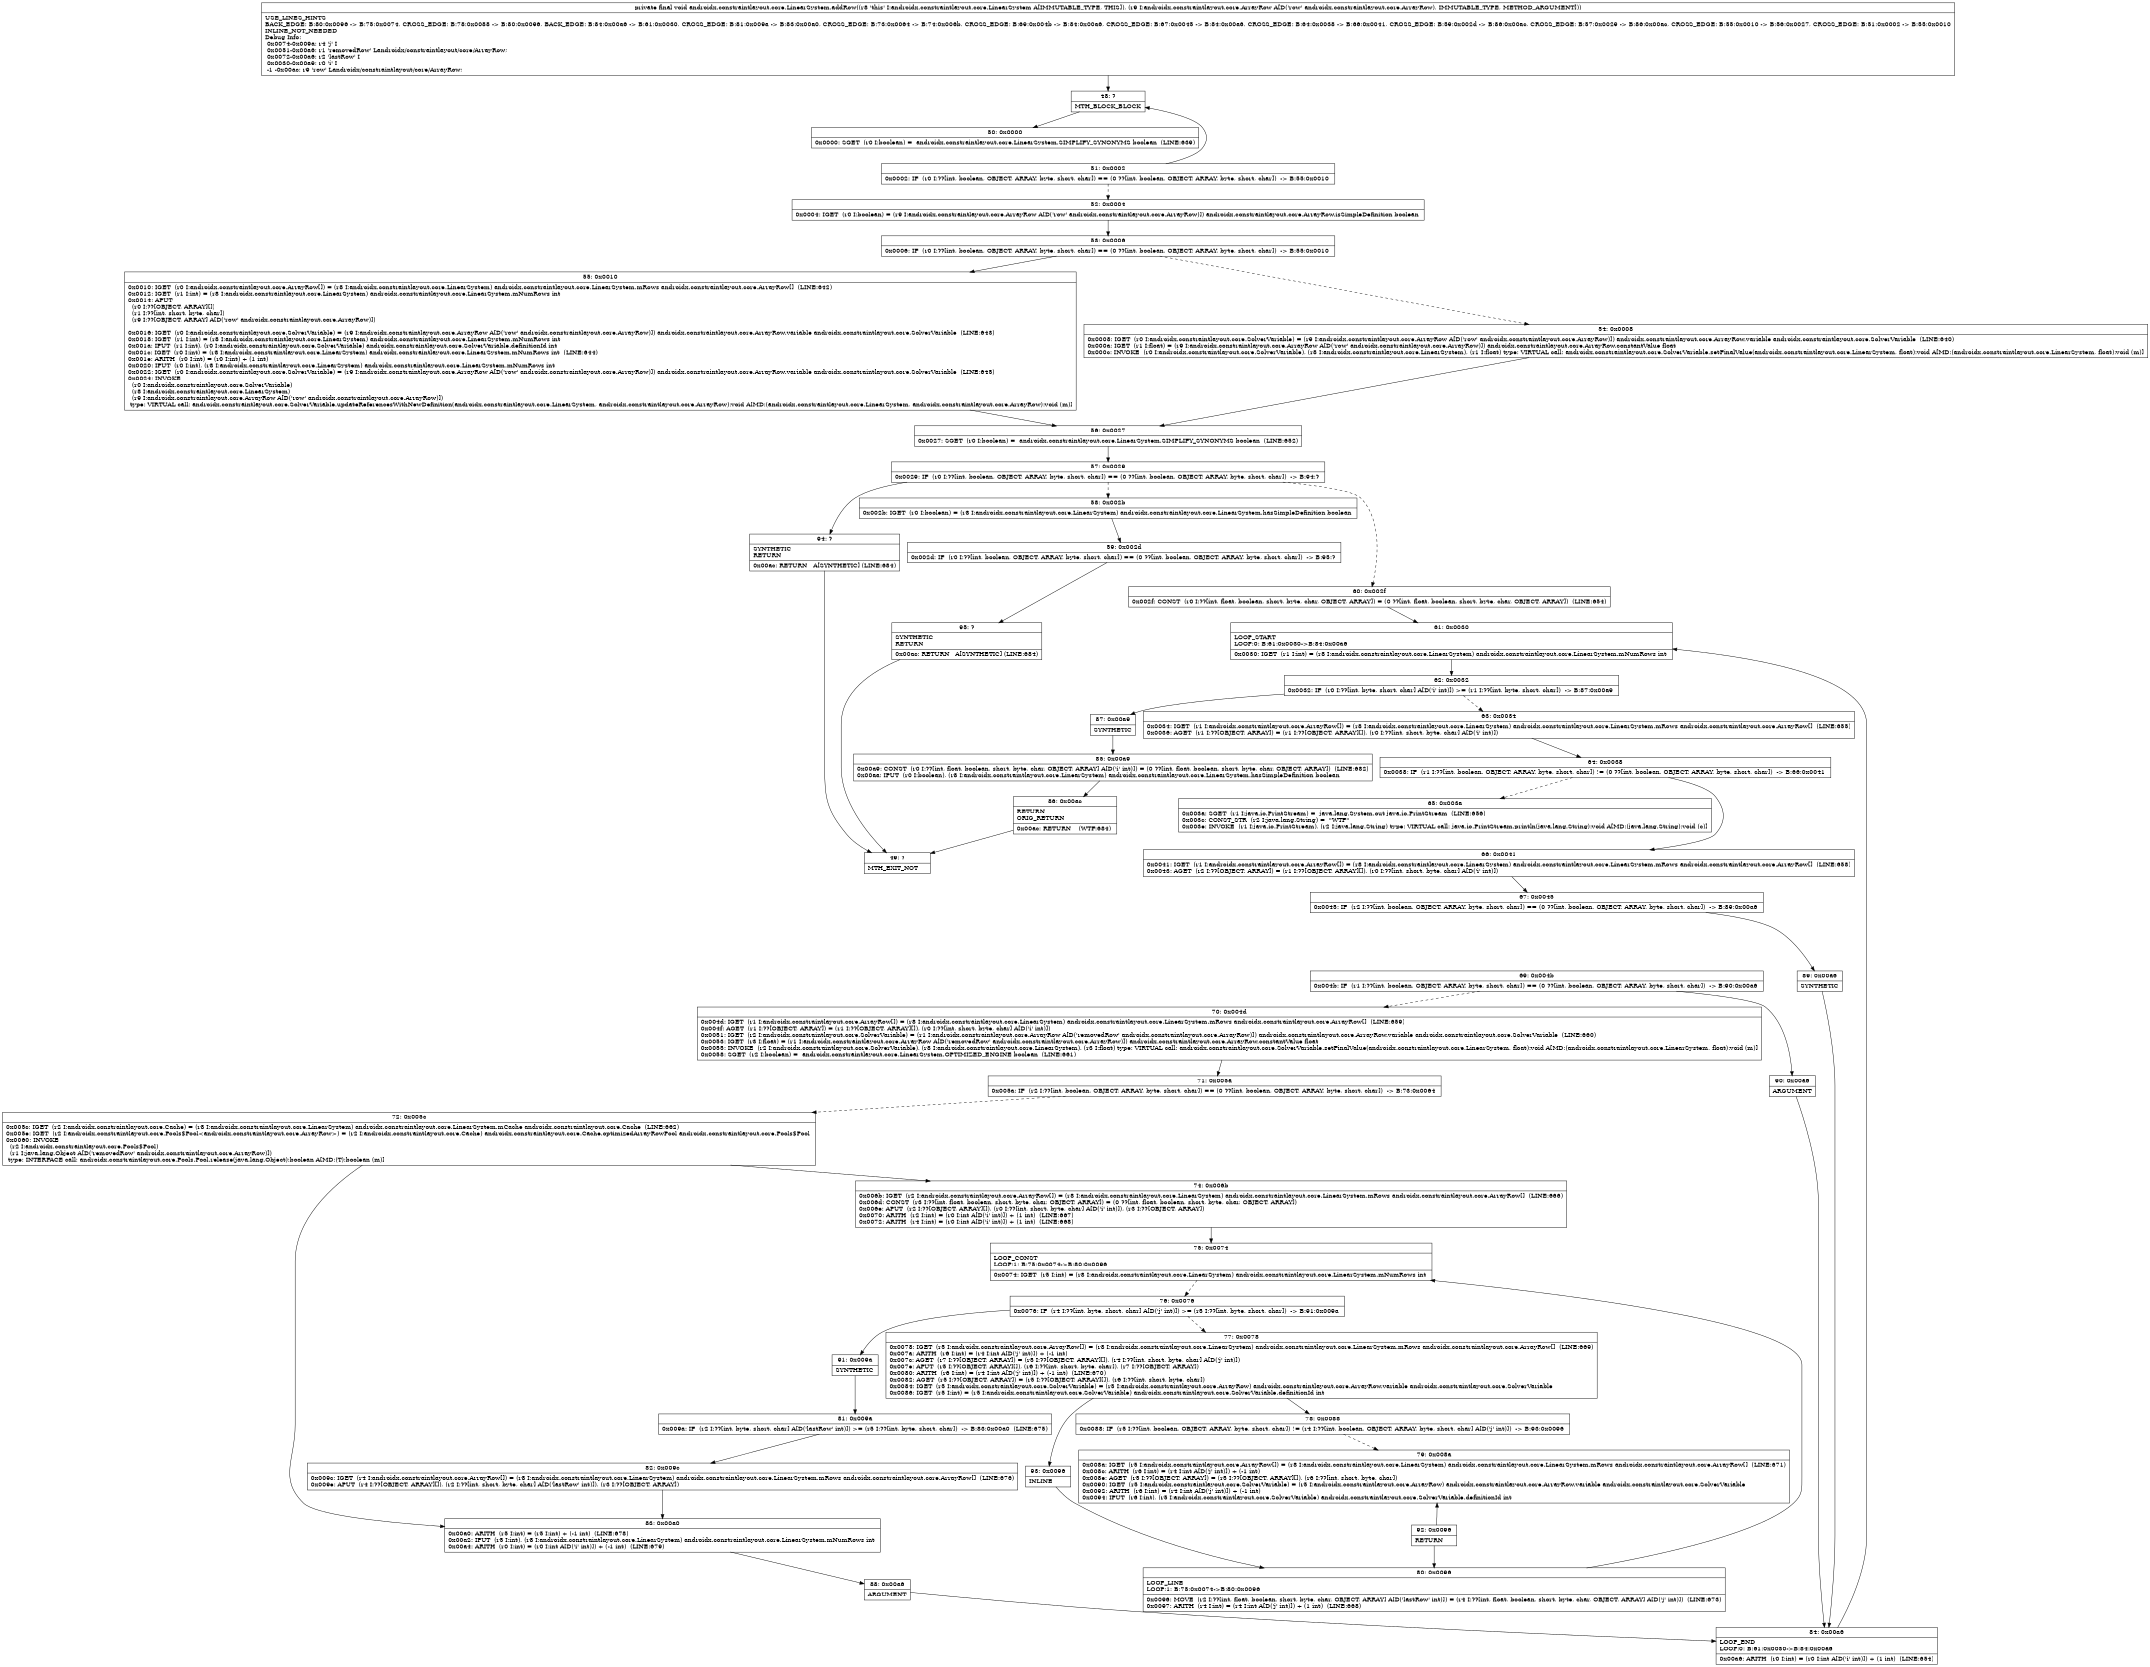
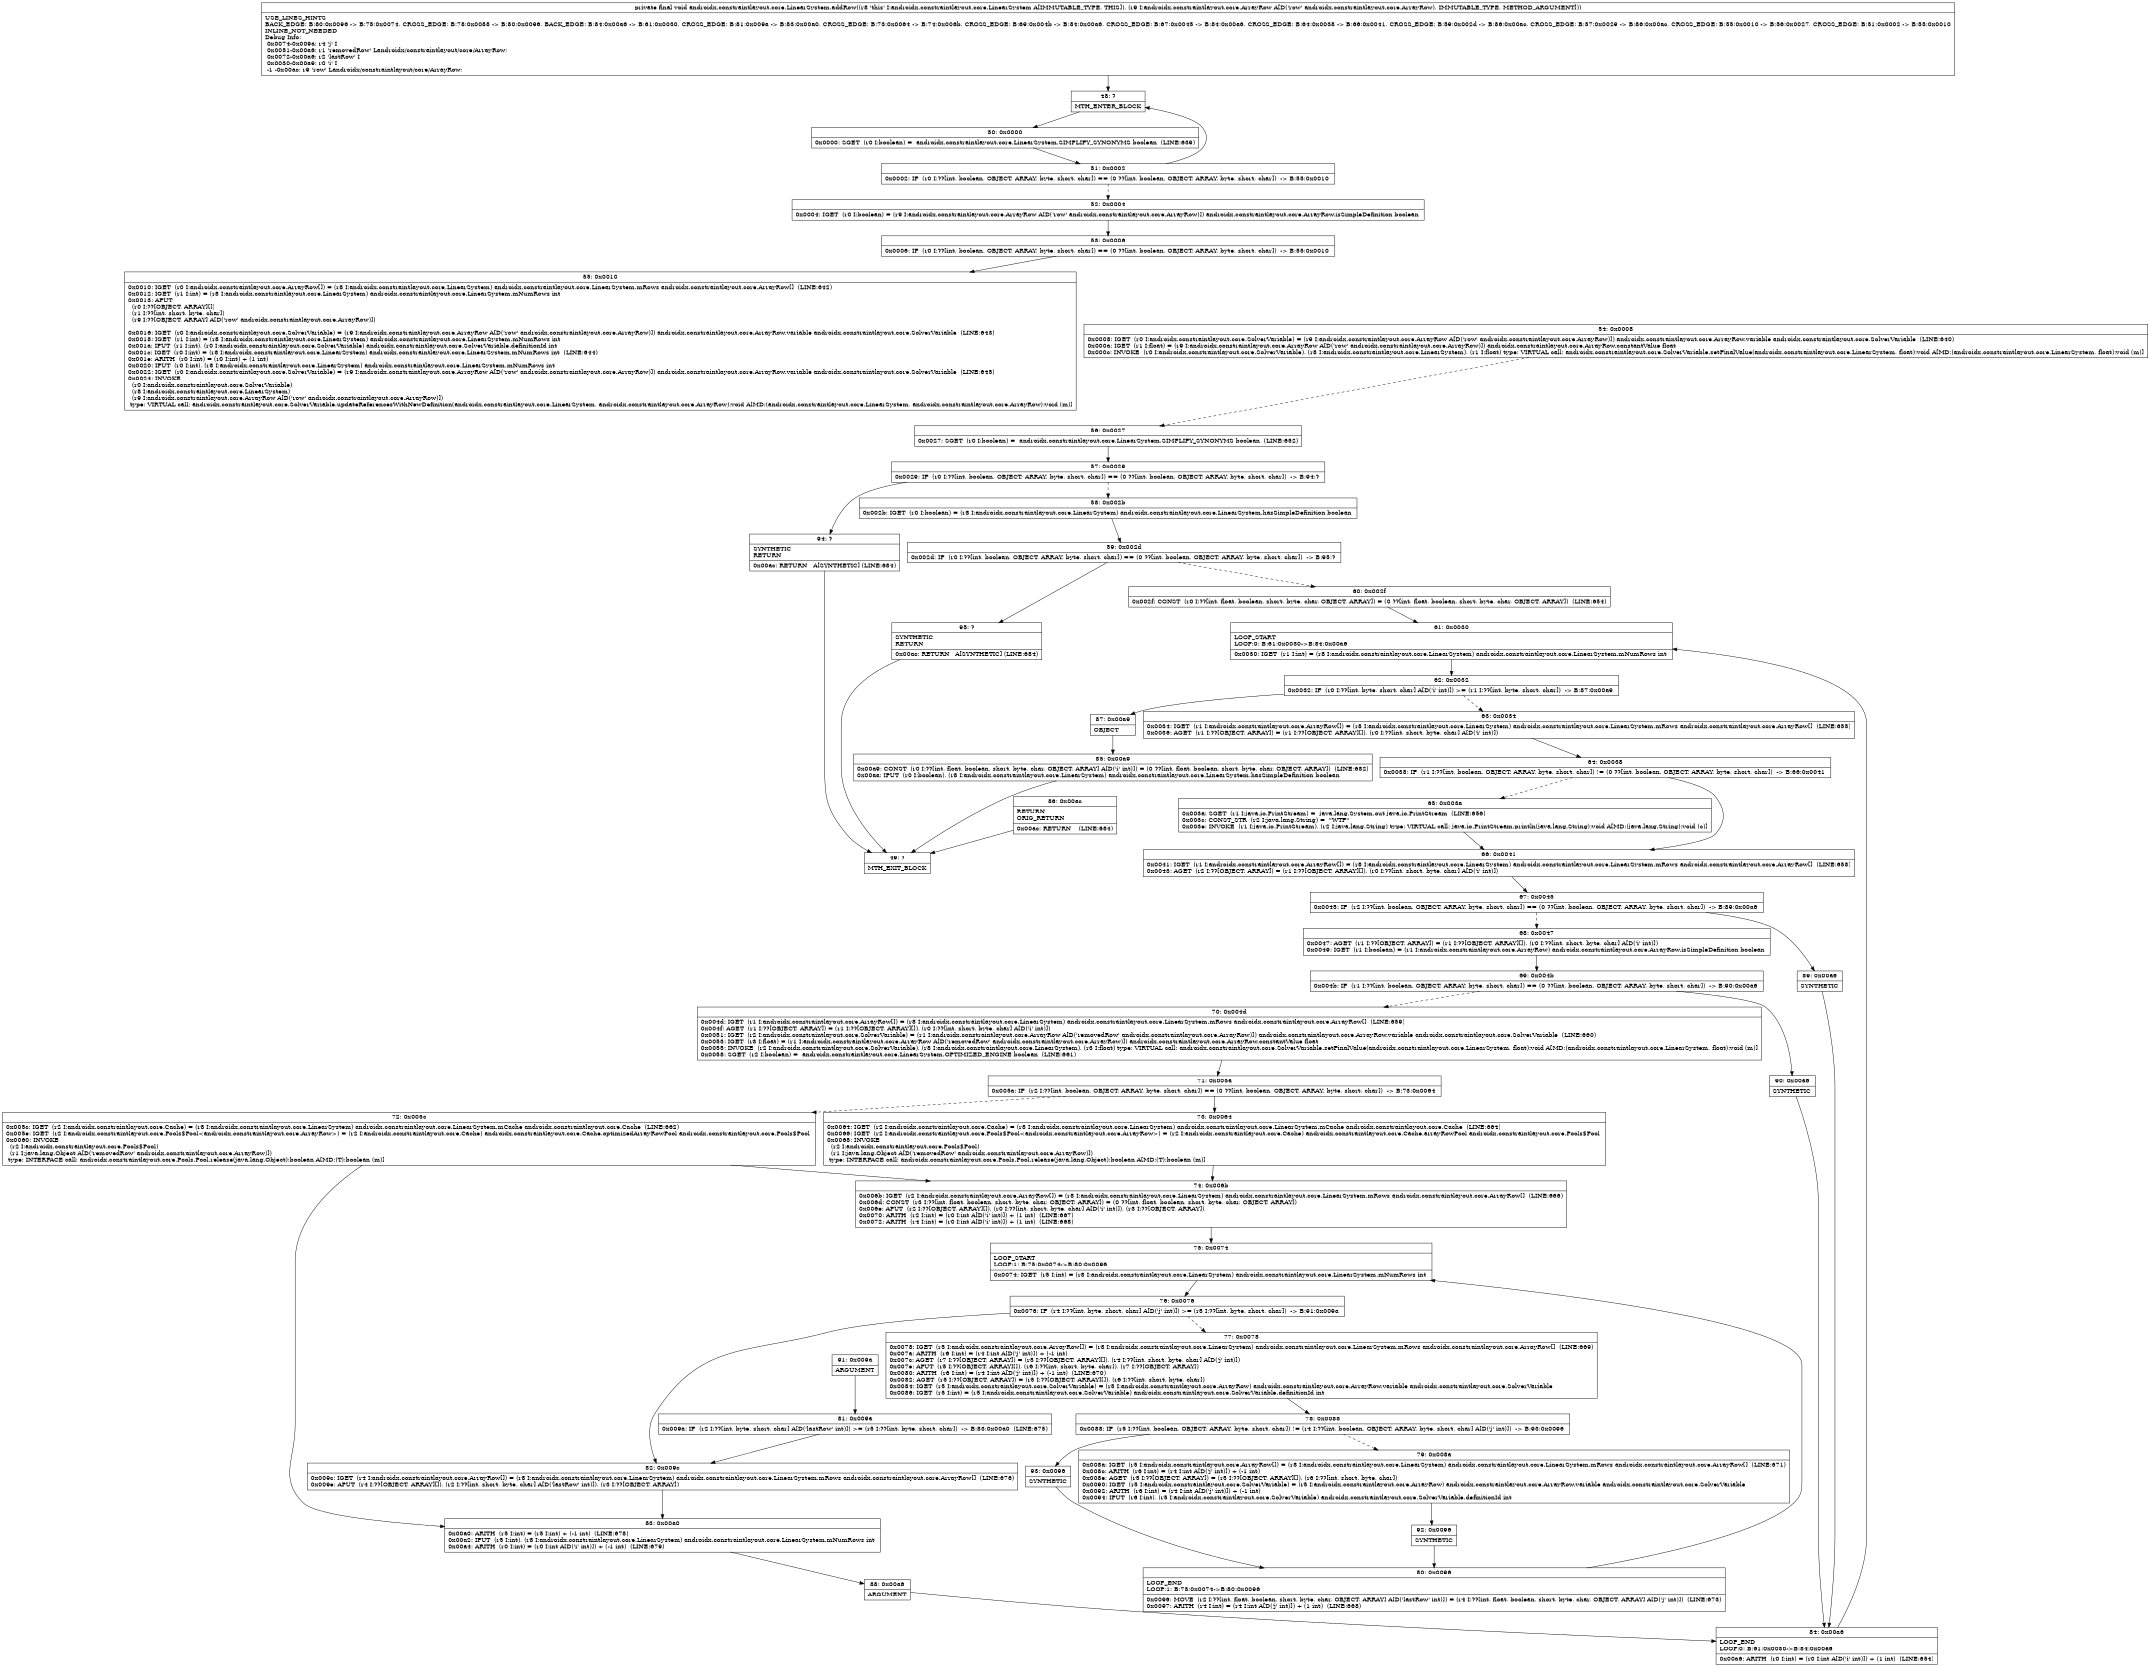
node "48: ?": text "MTH_BLOCK_BLOCK" -> "MTH_ENTER_BLOCK"
edge "50: 0x0000" -> "51: 0x0002": added
edge "53: 0x0006" -> "54: 0x0008": removed
node "55: 0x0010": text "0x0014: APUT" -> "0x0013: APUT"
edge "54: 0x0008" -> "56: 0x0027": style solid -> dashed
edge "55: 0x0010" -> "56: 0x0027": removed
edge "57: 0x0029" -> "60: 0x002f": now "59: 0x002d" -> "60: 0x002f"
node "87: 0x00a9": text "SYNTHETIC" -> "OBJECT"
edge "85: 0x00a9" -> "86: 0x00ac": now "85: 0x00a9" -> "49: ?"
node "86: 0x00ac": text "0x00ac: RETURN    (WTF:684)" -> "0x00ac: RETURN    (LINE:684)"
edge "65: 0x003a" -> "66: 0x0041": added
node "49: ?": text "MTH_EXIT_NOT" -> "MTH_EXIT_BLOCK"
node "68: 0x0047": added
node "90: 0x00a6": text "ARGUMENT" -> "SYNTHETIC"
node "73: 0x0064": added
node "75: 0x0074": text "LOOP_CONST" -> "LOOP_START"
edge "75: 0x0074" -> "76: 0x0076": style dashed -> solid
edge "76: 0x0076" -> "91: 0x009a": now "76: 0x0076" -> "82: 0x009c"
node "91: 0x009a": text "SYNTHETIC" -> "ARGUMENT"
edge "77: 0x0078" -> "93: 0x0096": now "78: 0x0088" -> "93: 0x0096"
node "93: 0x0096": text "INLINE" -> "SYNTHETIC"
edge "92: 0x0096" -> "79: 0x008a": reversed
node "92: 0x0096": text "RETURN" -> "SYNTHETIC"
node "80: 0x0096": text "LOOP_LINE" -> "LOOP_END"
